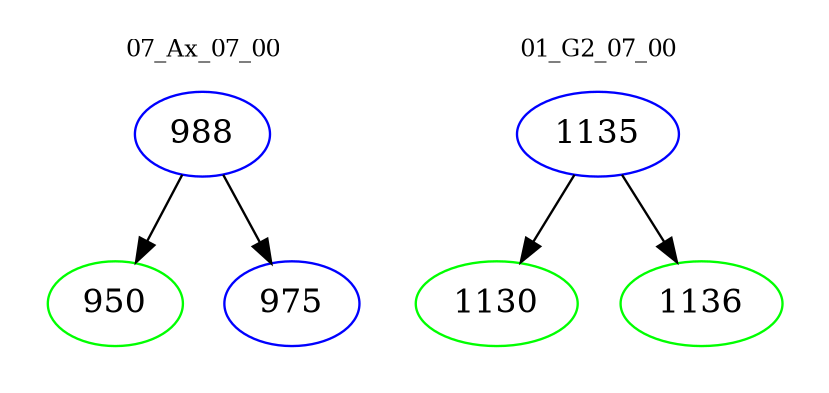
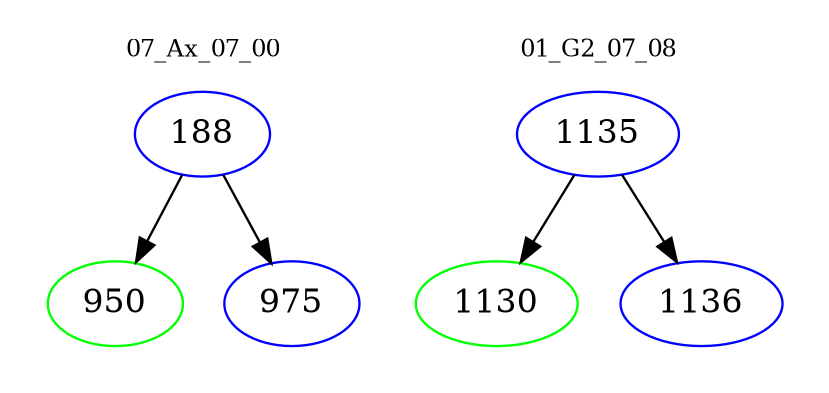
cluster "01_G2_07_00": label "01_G2_07_00" -> "01_G2_07_08"
node "988": label "988" -> "188"
node "1136": color green -> blue
